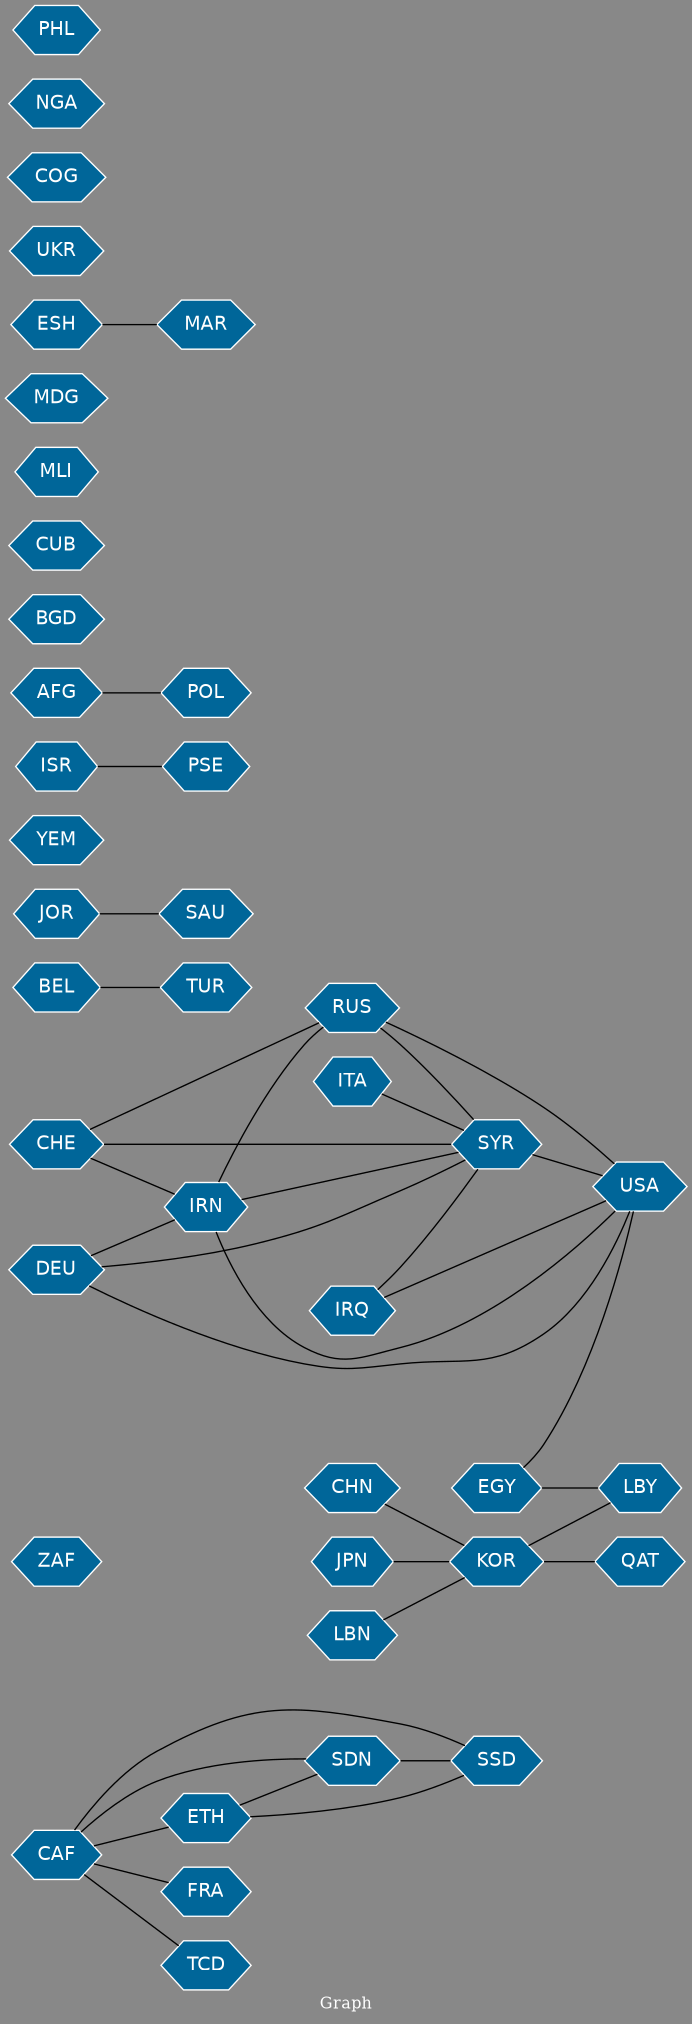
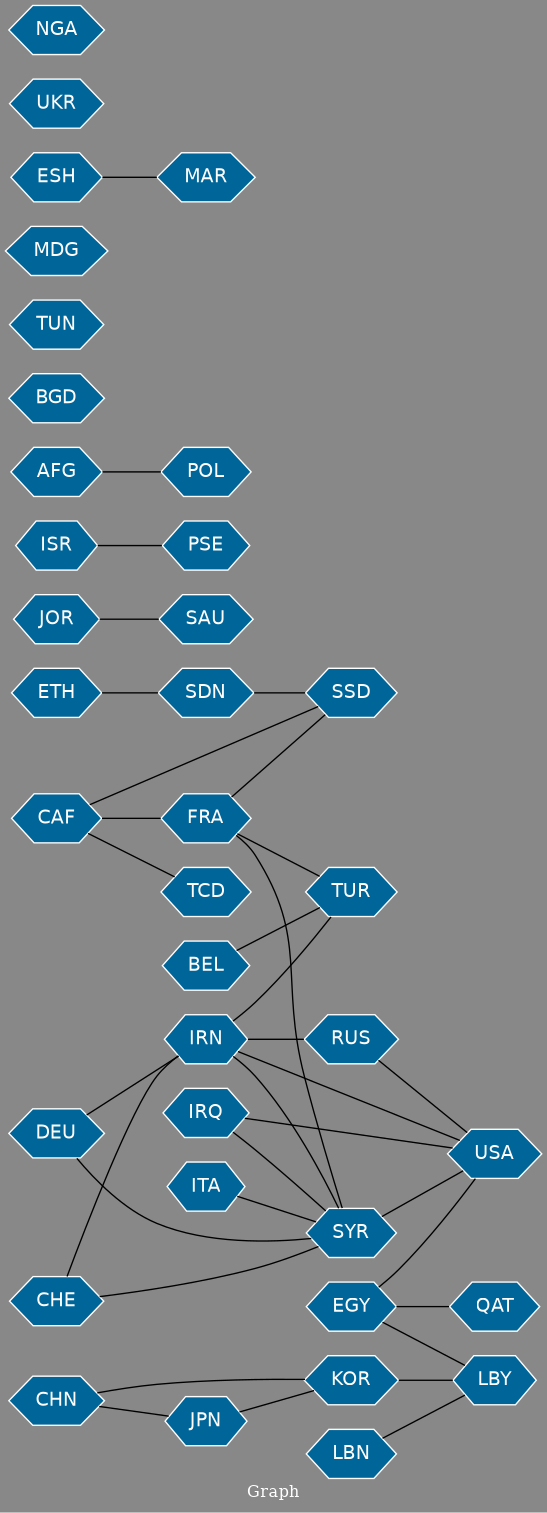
node "PHL": removed
node "COG": removed
node "TUN": added
node "MLI": removed
node "CUB": removed
node "YEM": removed
edge "FRA" -- "TUR": added
edge "TUR" -- "IRN": added
edge "RUS" -- "SYR": now "FRA" -- "SYR"
edge "RUS" -- "CHE": removed
edge "USA" -- "DEU": removed
edge "CHN" -- "JPN": added
node "ZAF": removed
edge "KOR" -- "QAT": now "EGY" -- "QAT"
edge "KOR" -- "LBN": now "LBY" -- "LBN"
edge "SDN" -- "CAF": removed
edge "SSD" -- "ETH": now "SSD" -- "FRA"
edge "ETH" -- "CAF": removed
